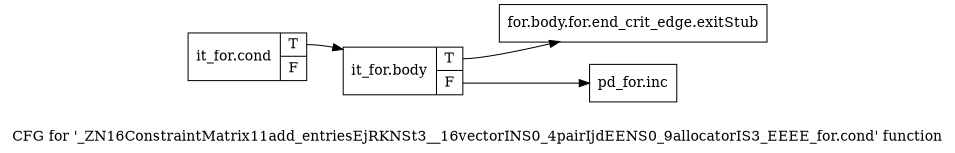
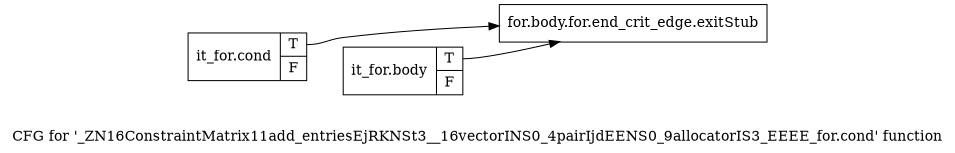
edge "it_for.cond" -> "it_for.body": now "it_for.cond" -> "for.body.for.end_crit_edge.exitStub"
node "pd_for.inc": removed
